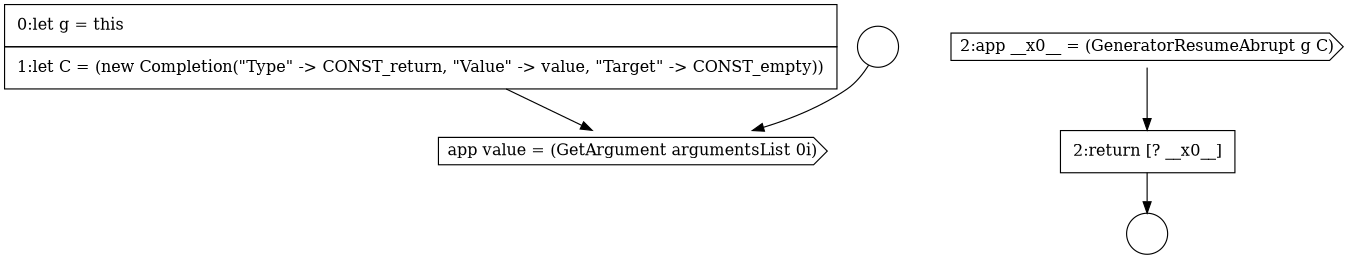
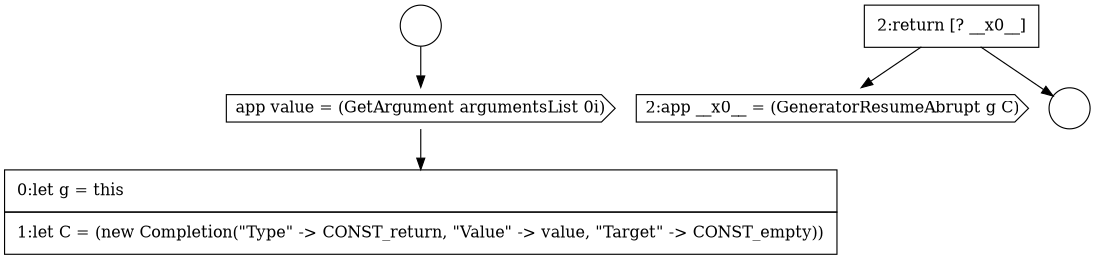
edge "2:app __x0__ = (GeneratorResumeAbrupt g C)" -> "2:return [? __x0__]": reversed
edge "0:let g = this" -> "app value = (GetArgument argumentsList 0i)": reversed
